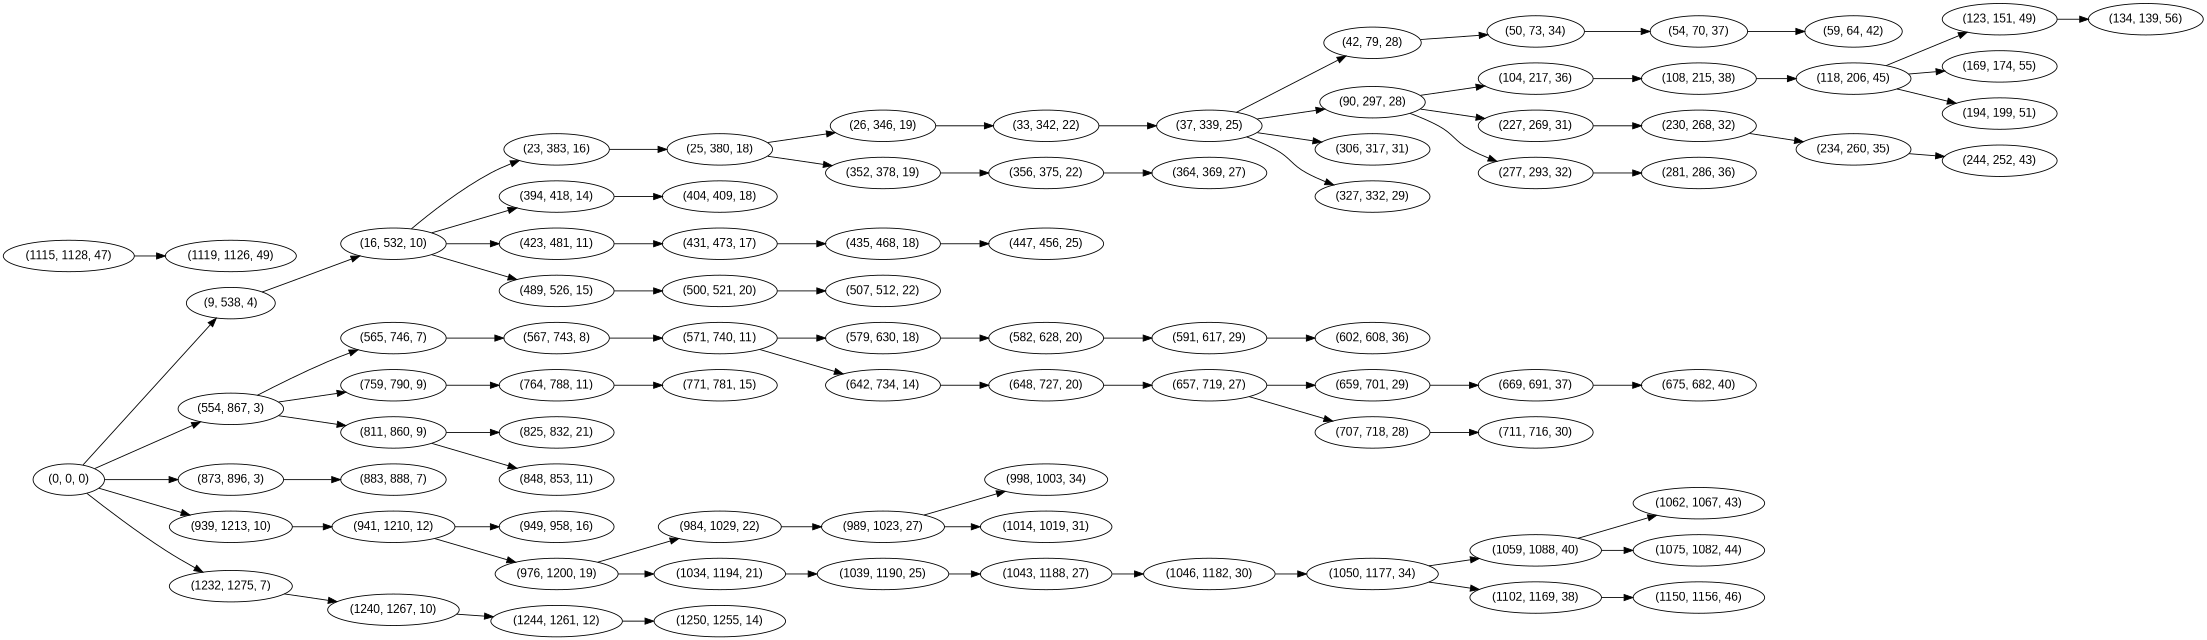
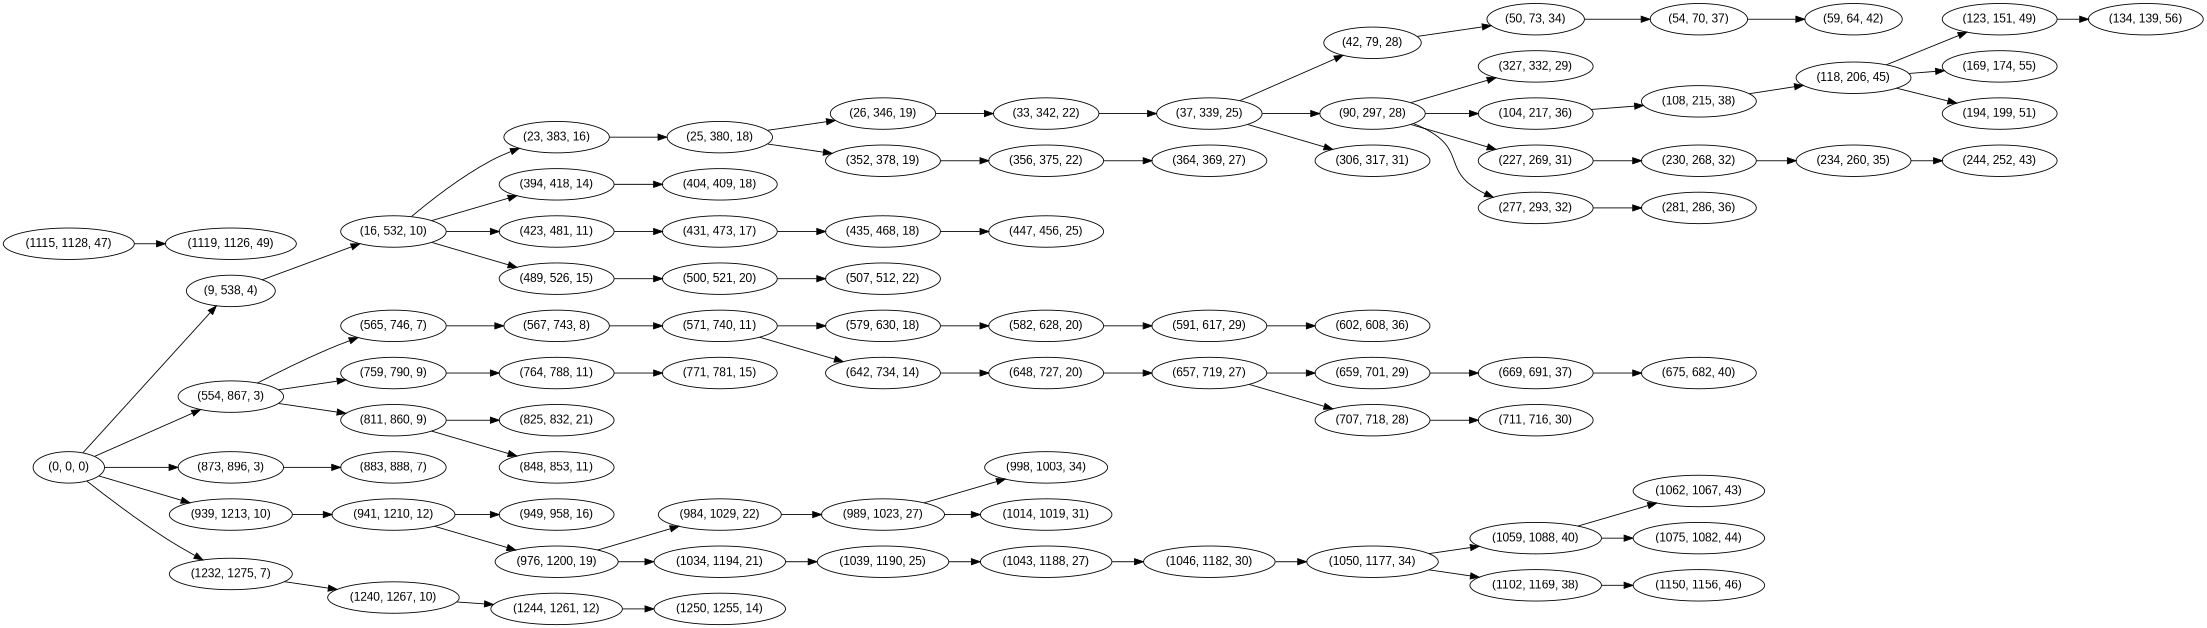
edge "(37, 339, 25)" -> "(327, 332, 29)": now "(90, 297, 28)" -> "(327, 332, 29)"
